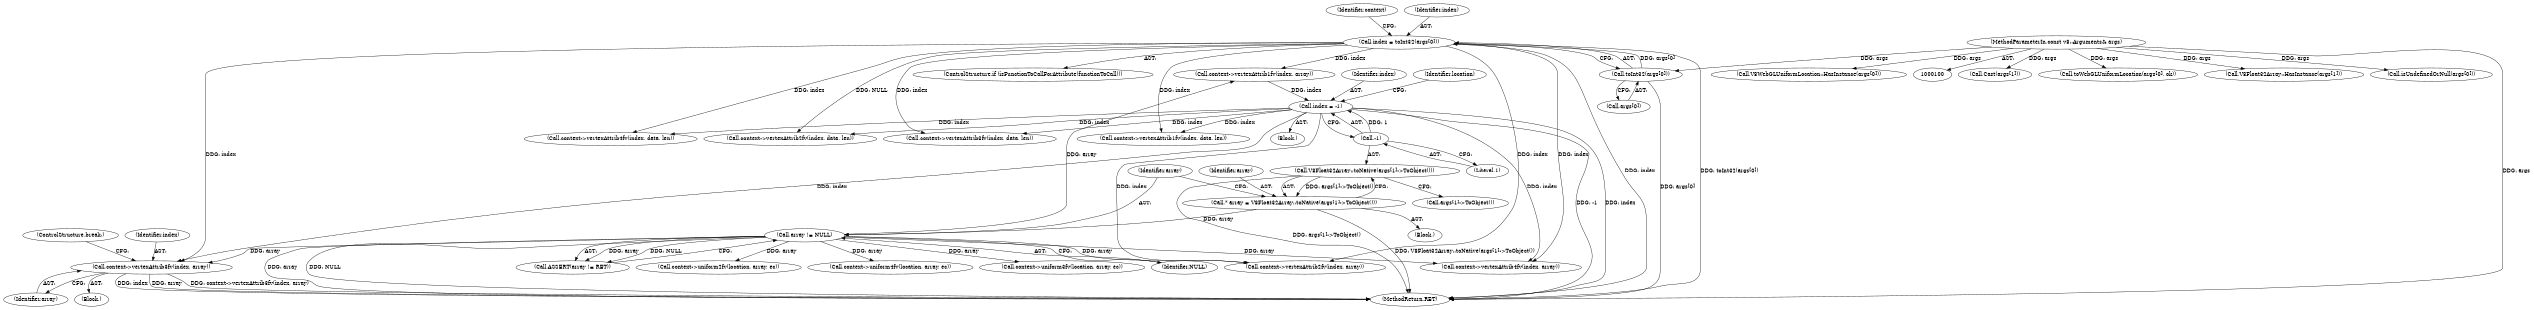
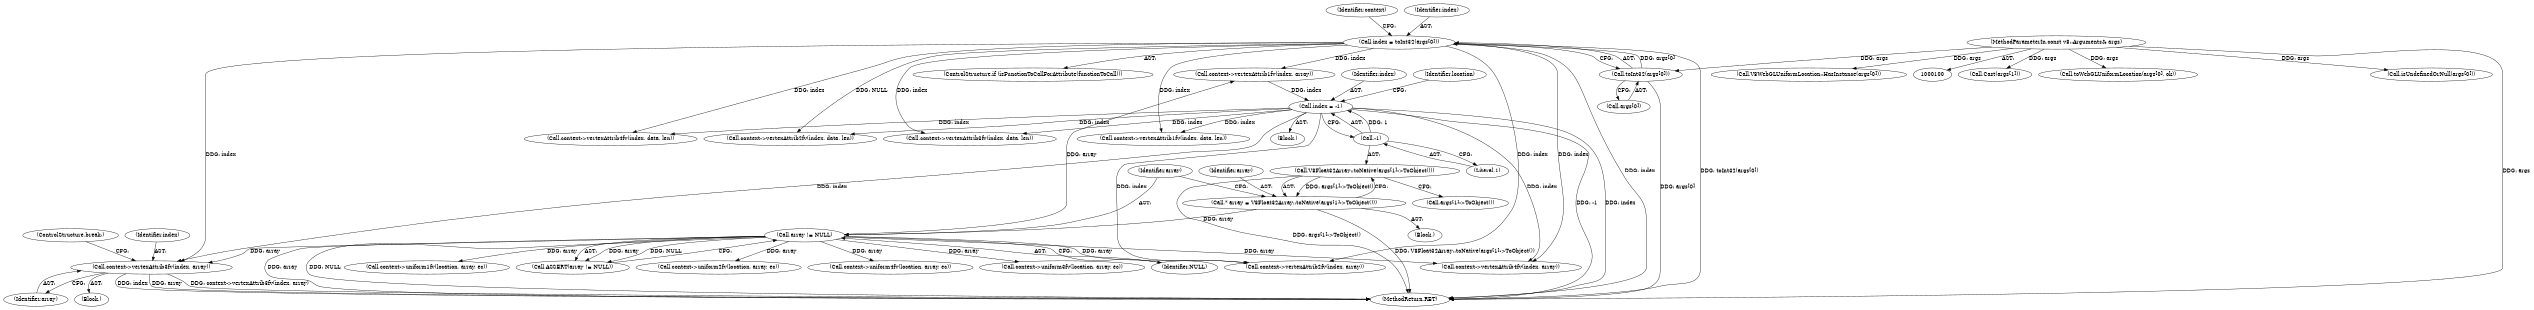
node "(Call,V8Float32Array::HasInstance(args[1]))": removed
node "(Call,context->uniform1fv(location, array, ec))": added
node "(Call,ASSERT(array != RET))": label "(Call,ASSERT(array != RET))" -> "(Call,ASSERT(array != NULL))"
